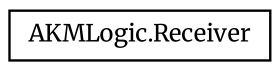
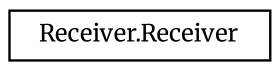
node "AKMLogic.Receiver": label "AKMLogic.Receiver" -> "Receiver.Receiver"
